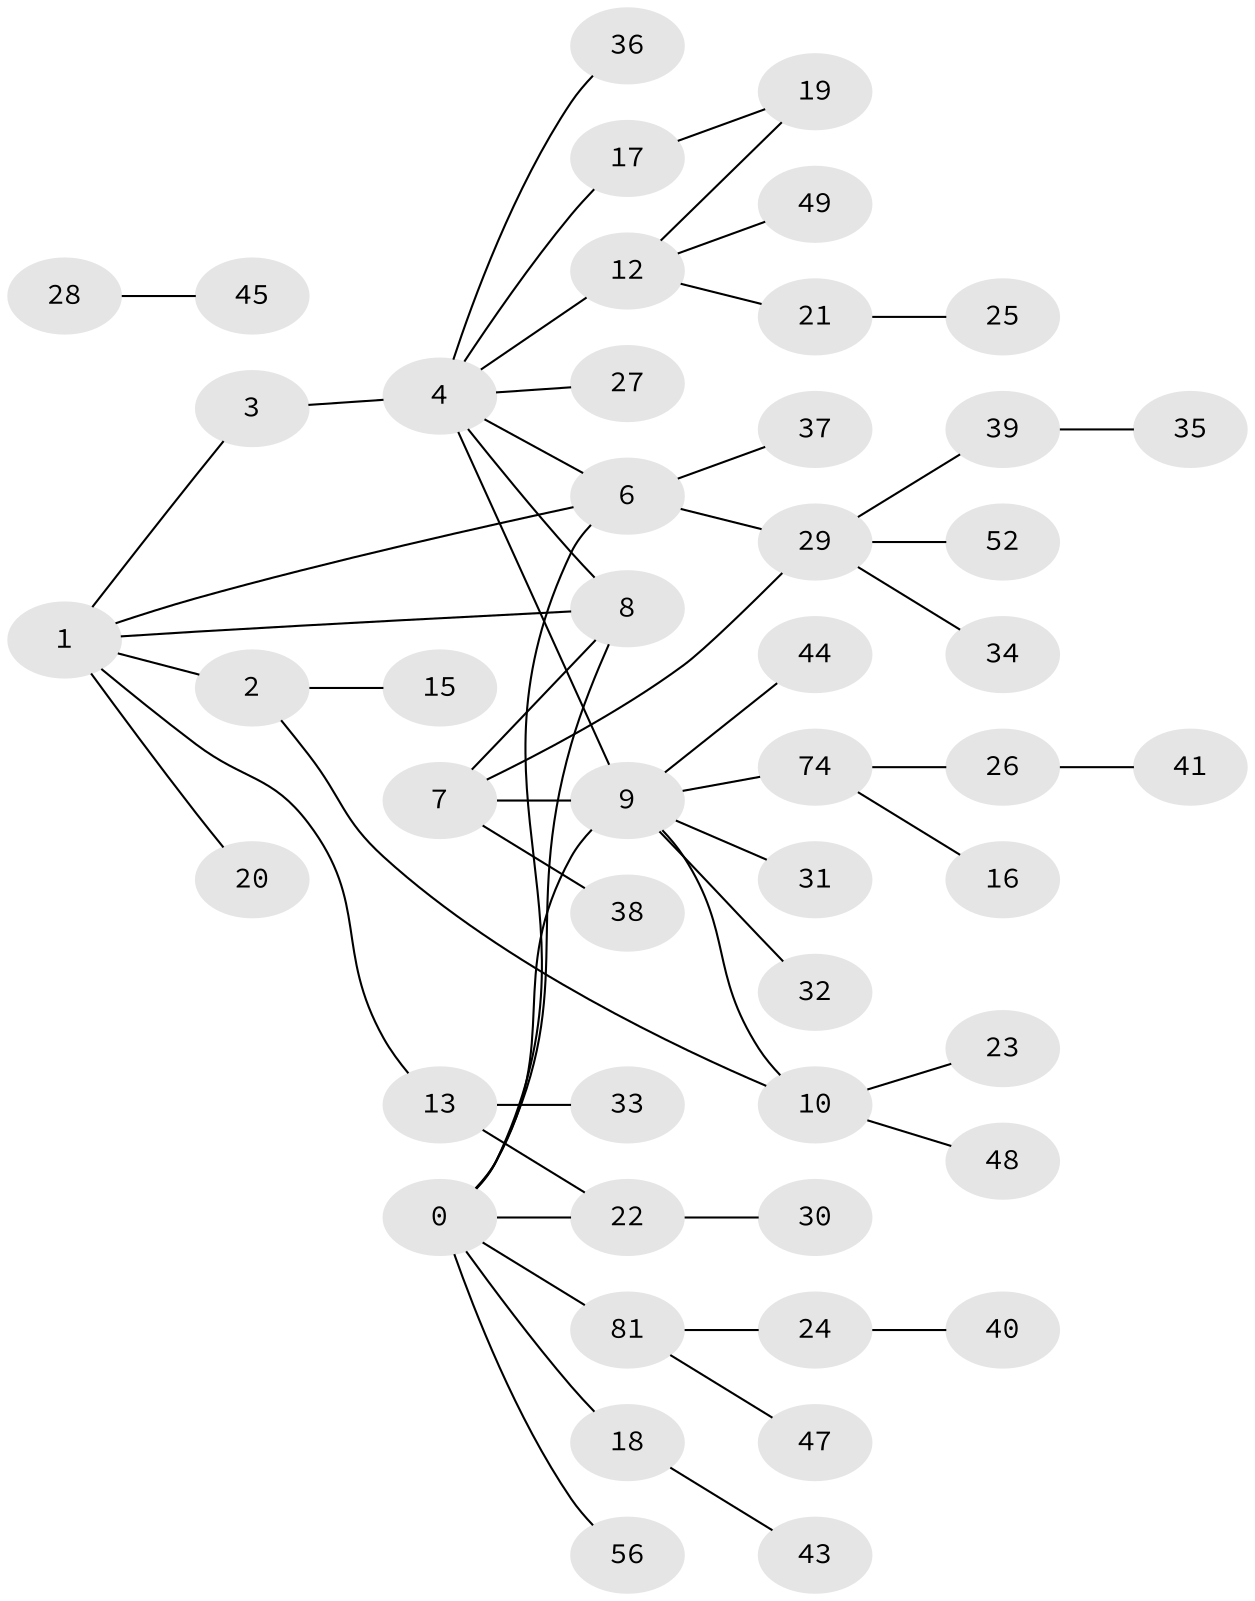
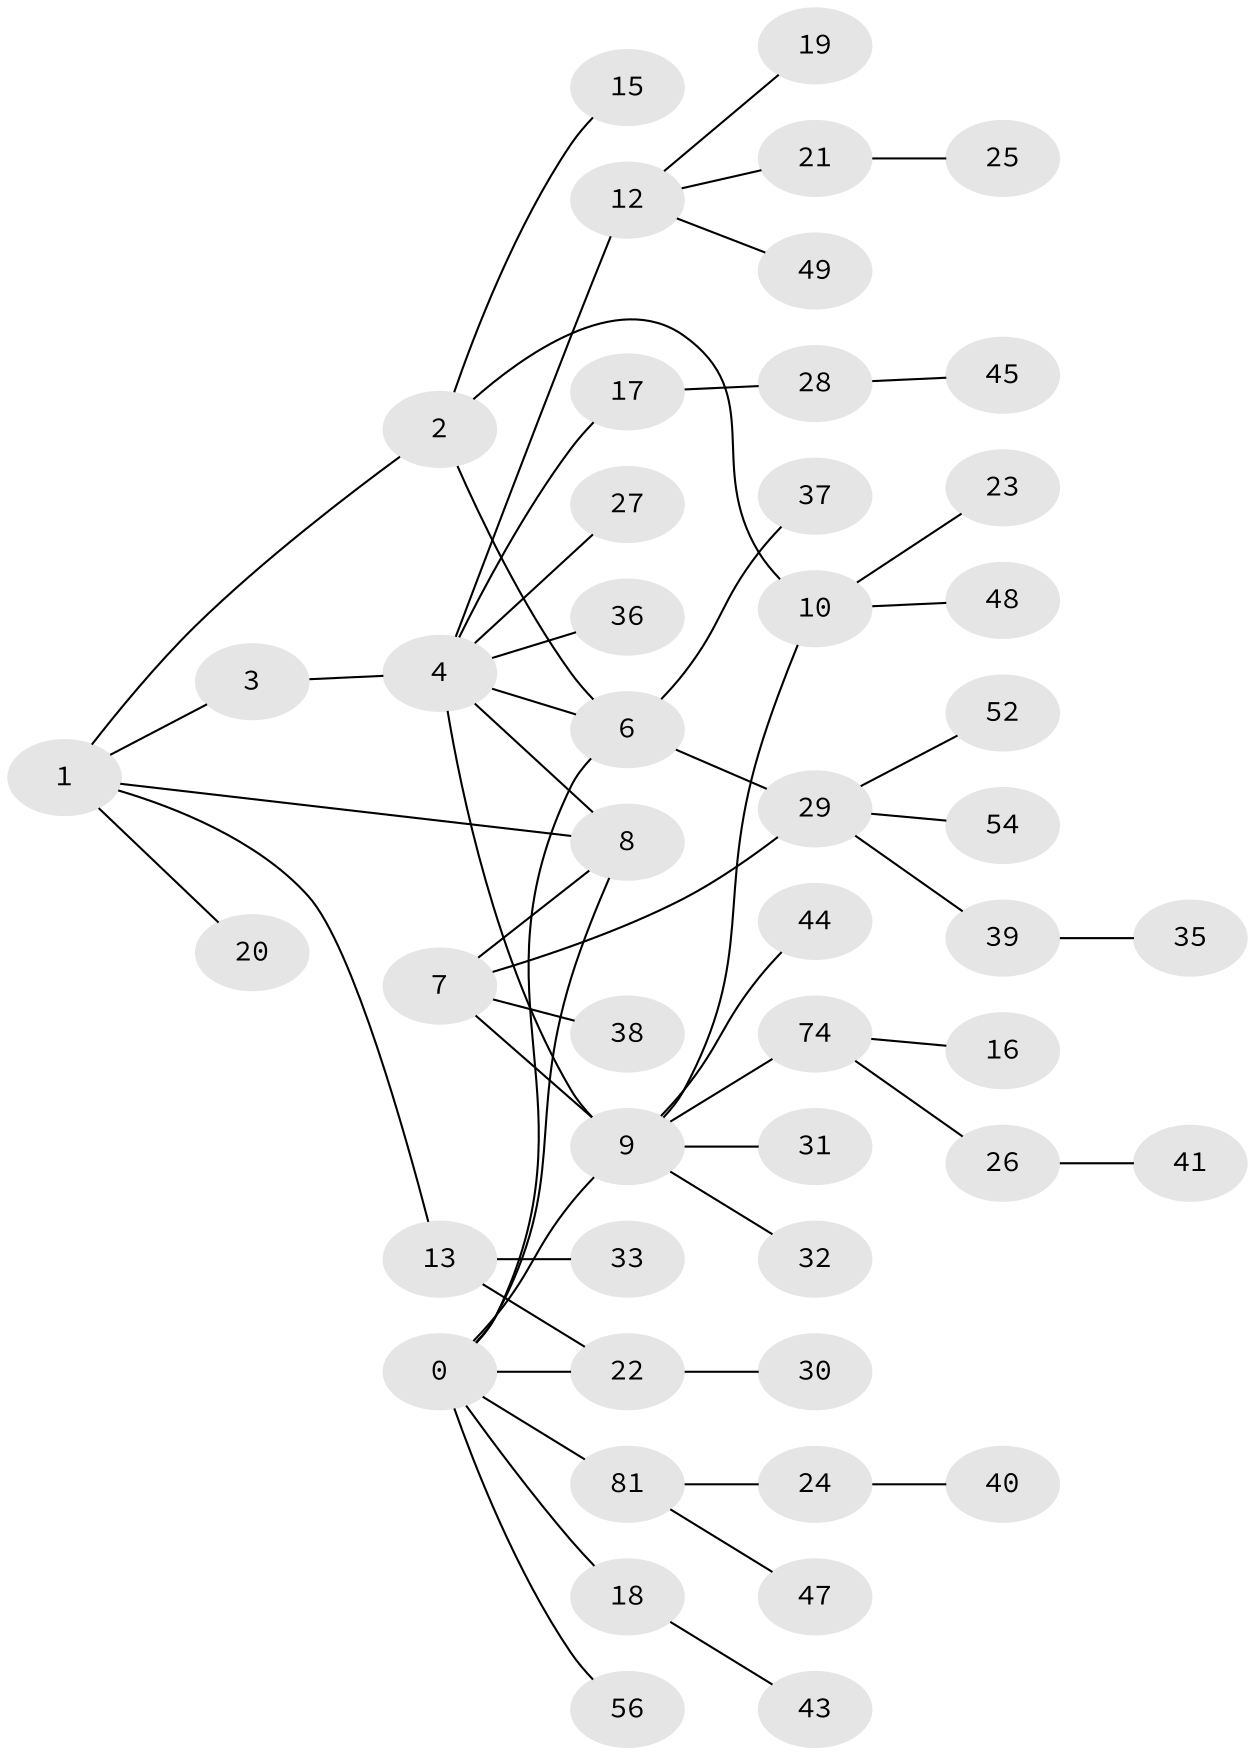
edge "19" -- "17": now "28" -- "17"
edge "6" -- "1": now "6" -- "2"
node "34": label "34" -> "54"
